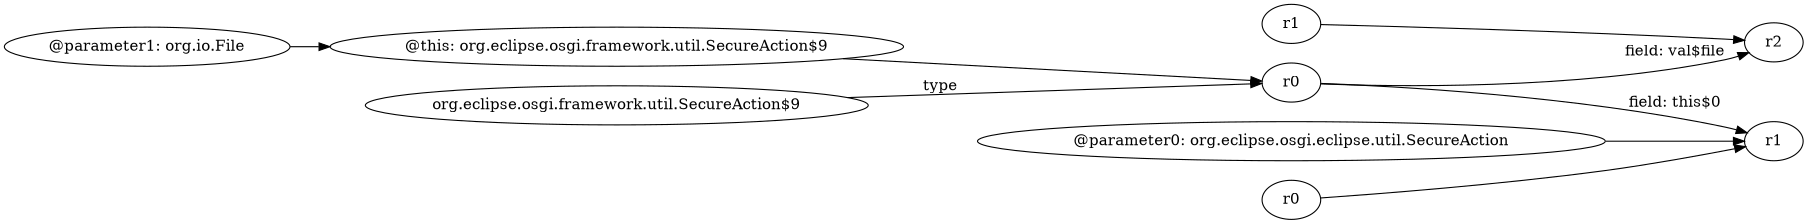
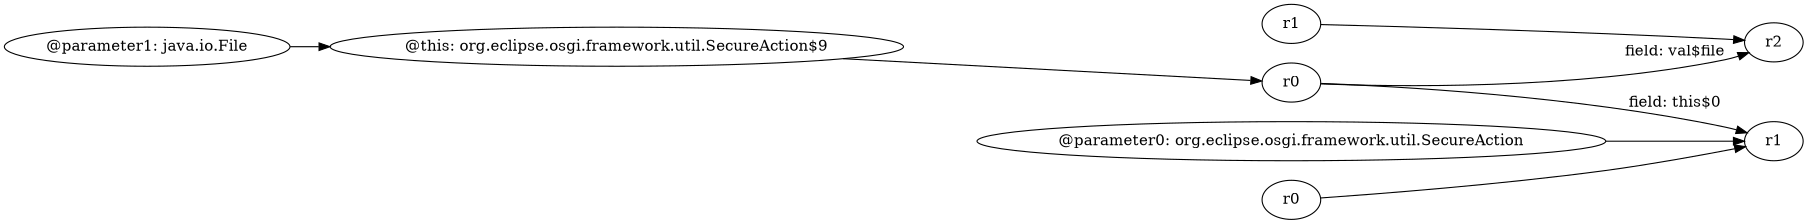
node "@parameter1: org.io.File": label "@parameter1: org.io.File" -> "@parameter1: java.io.File"
node "org.eclipse.osgi.framework.util.SecureAction$9": removed
node "@parameter0: org.eclipse.osgi.eclipse.util.SecureAction": label "@parameter0: org.eclipse.osgi.eclipse.util.SecureAction" -> "@parameter0: org.eclipse.osgi.framework.util.SecureAction"
